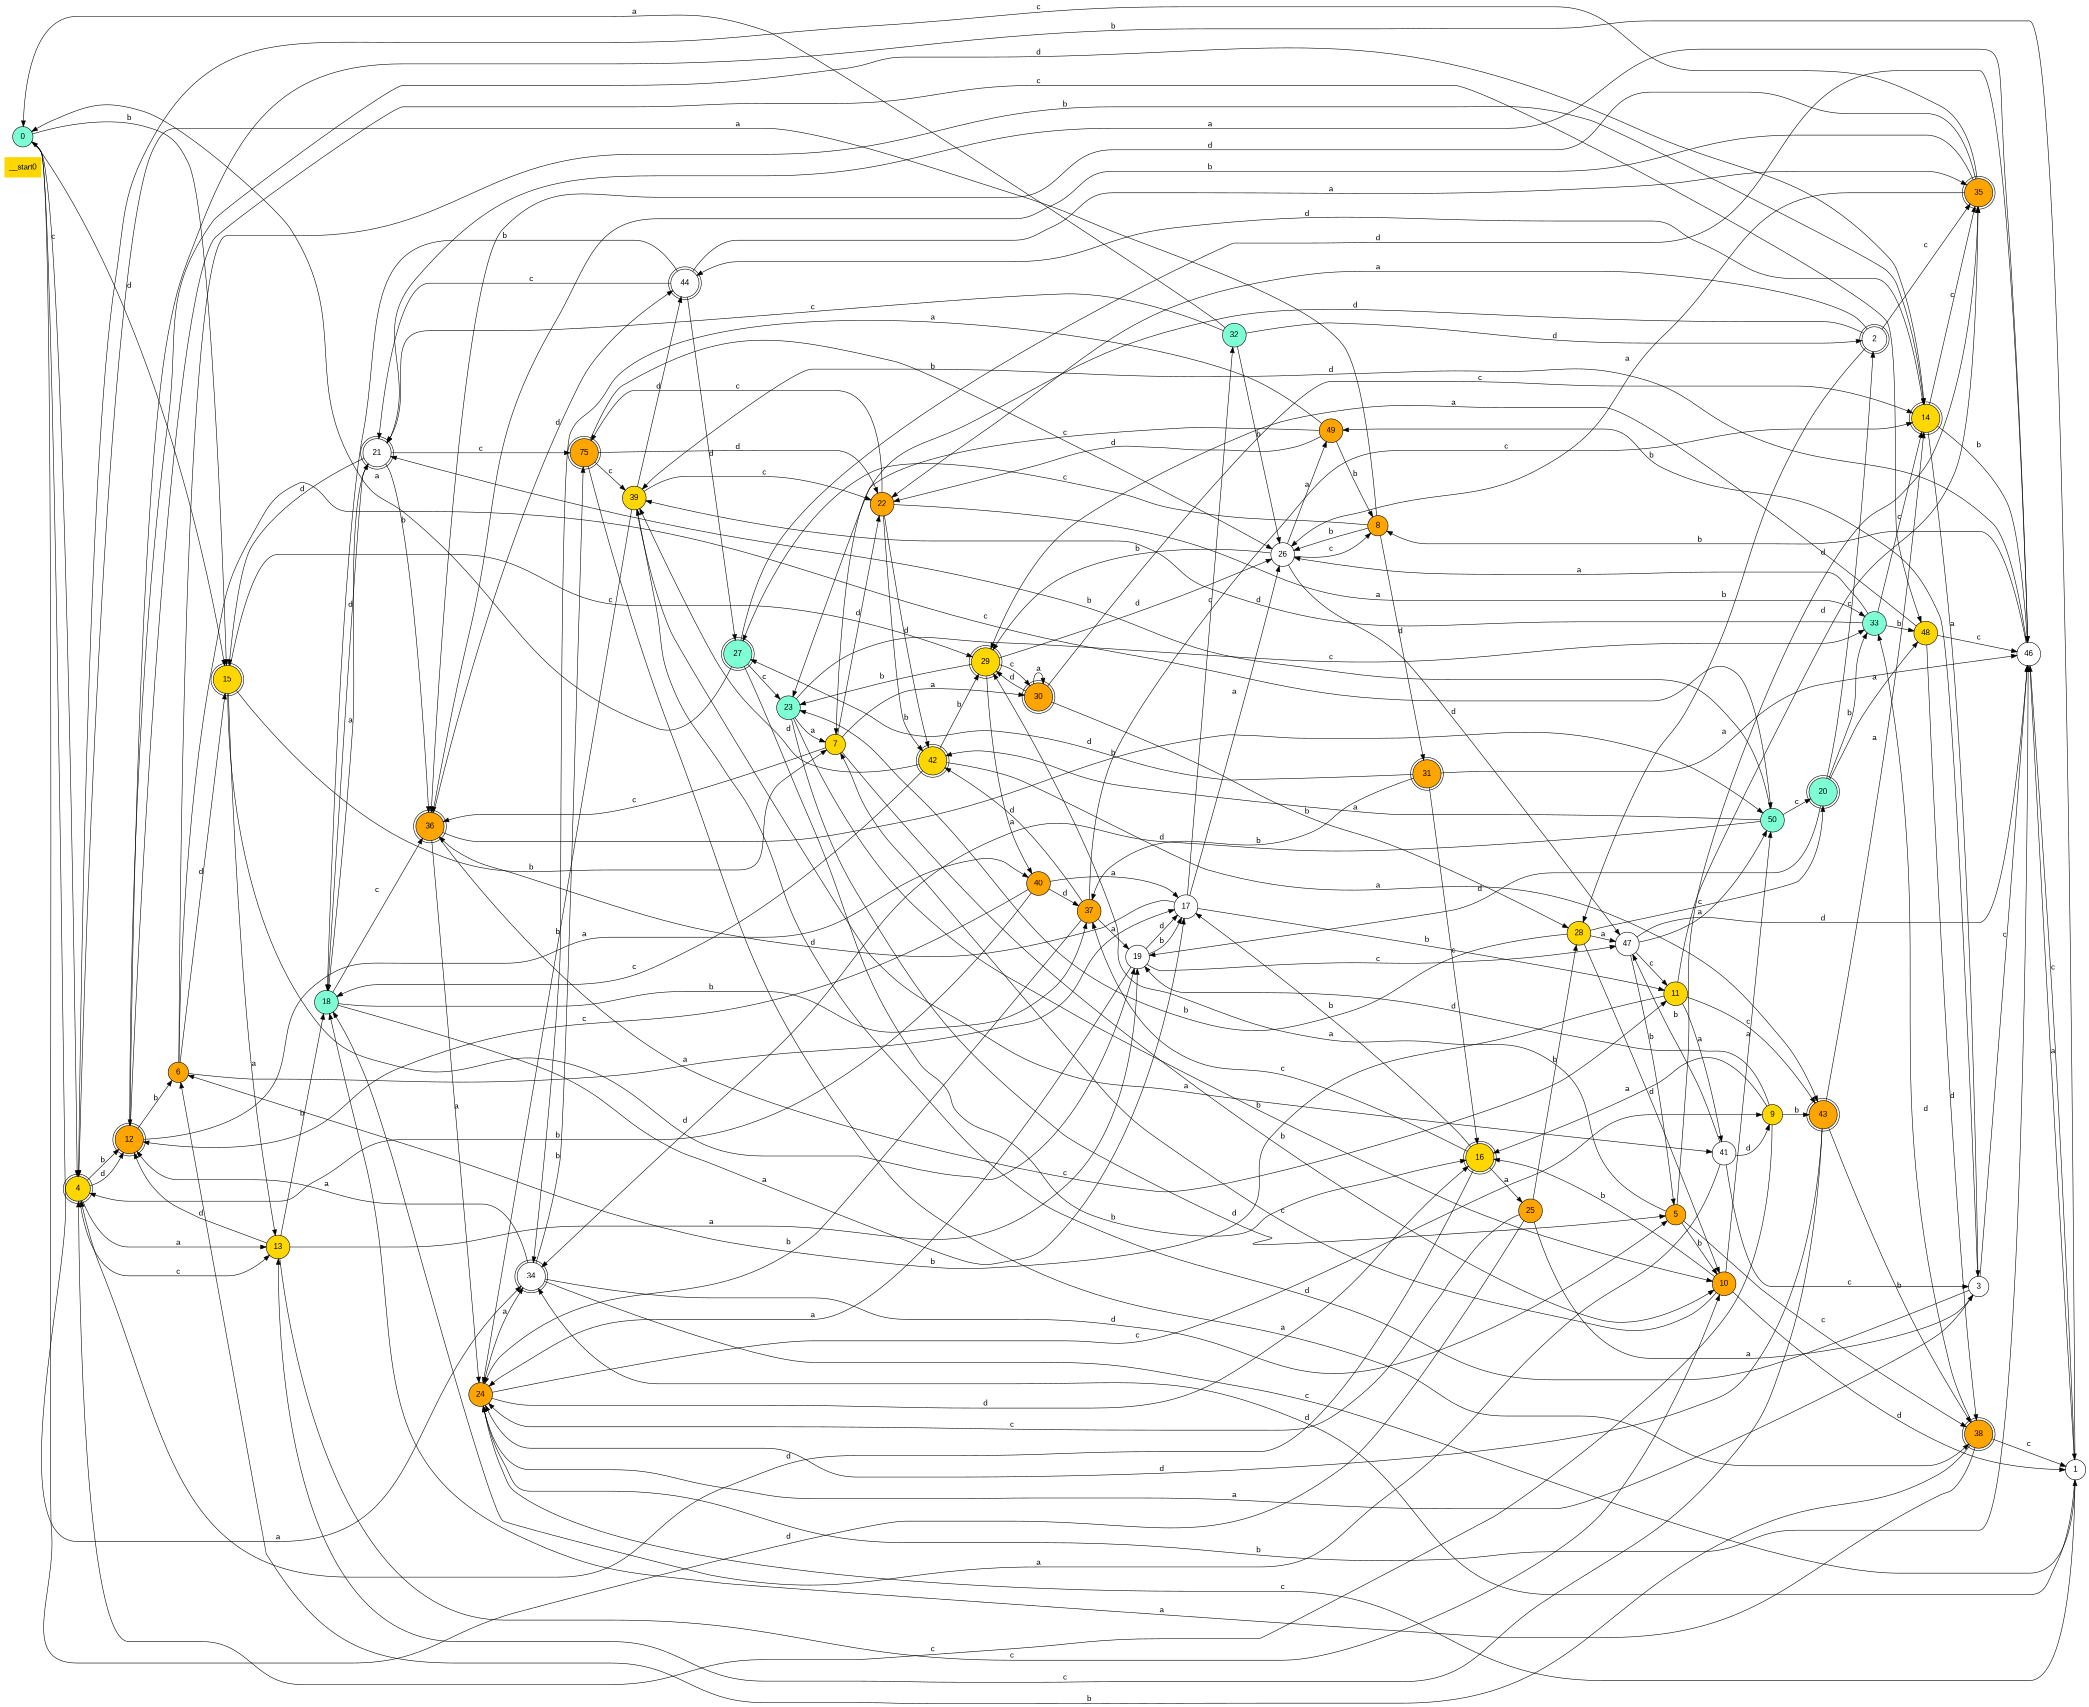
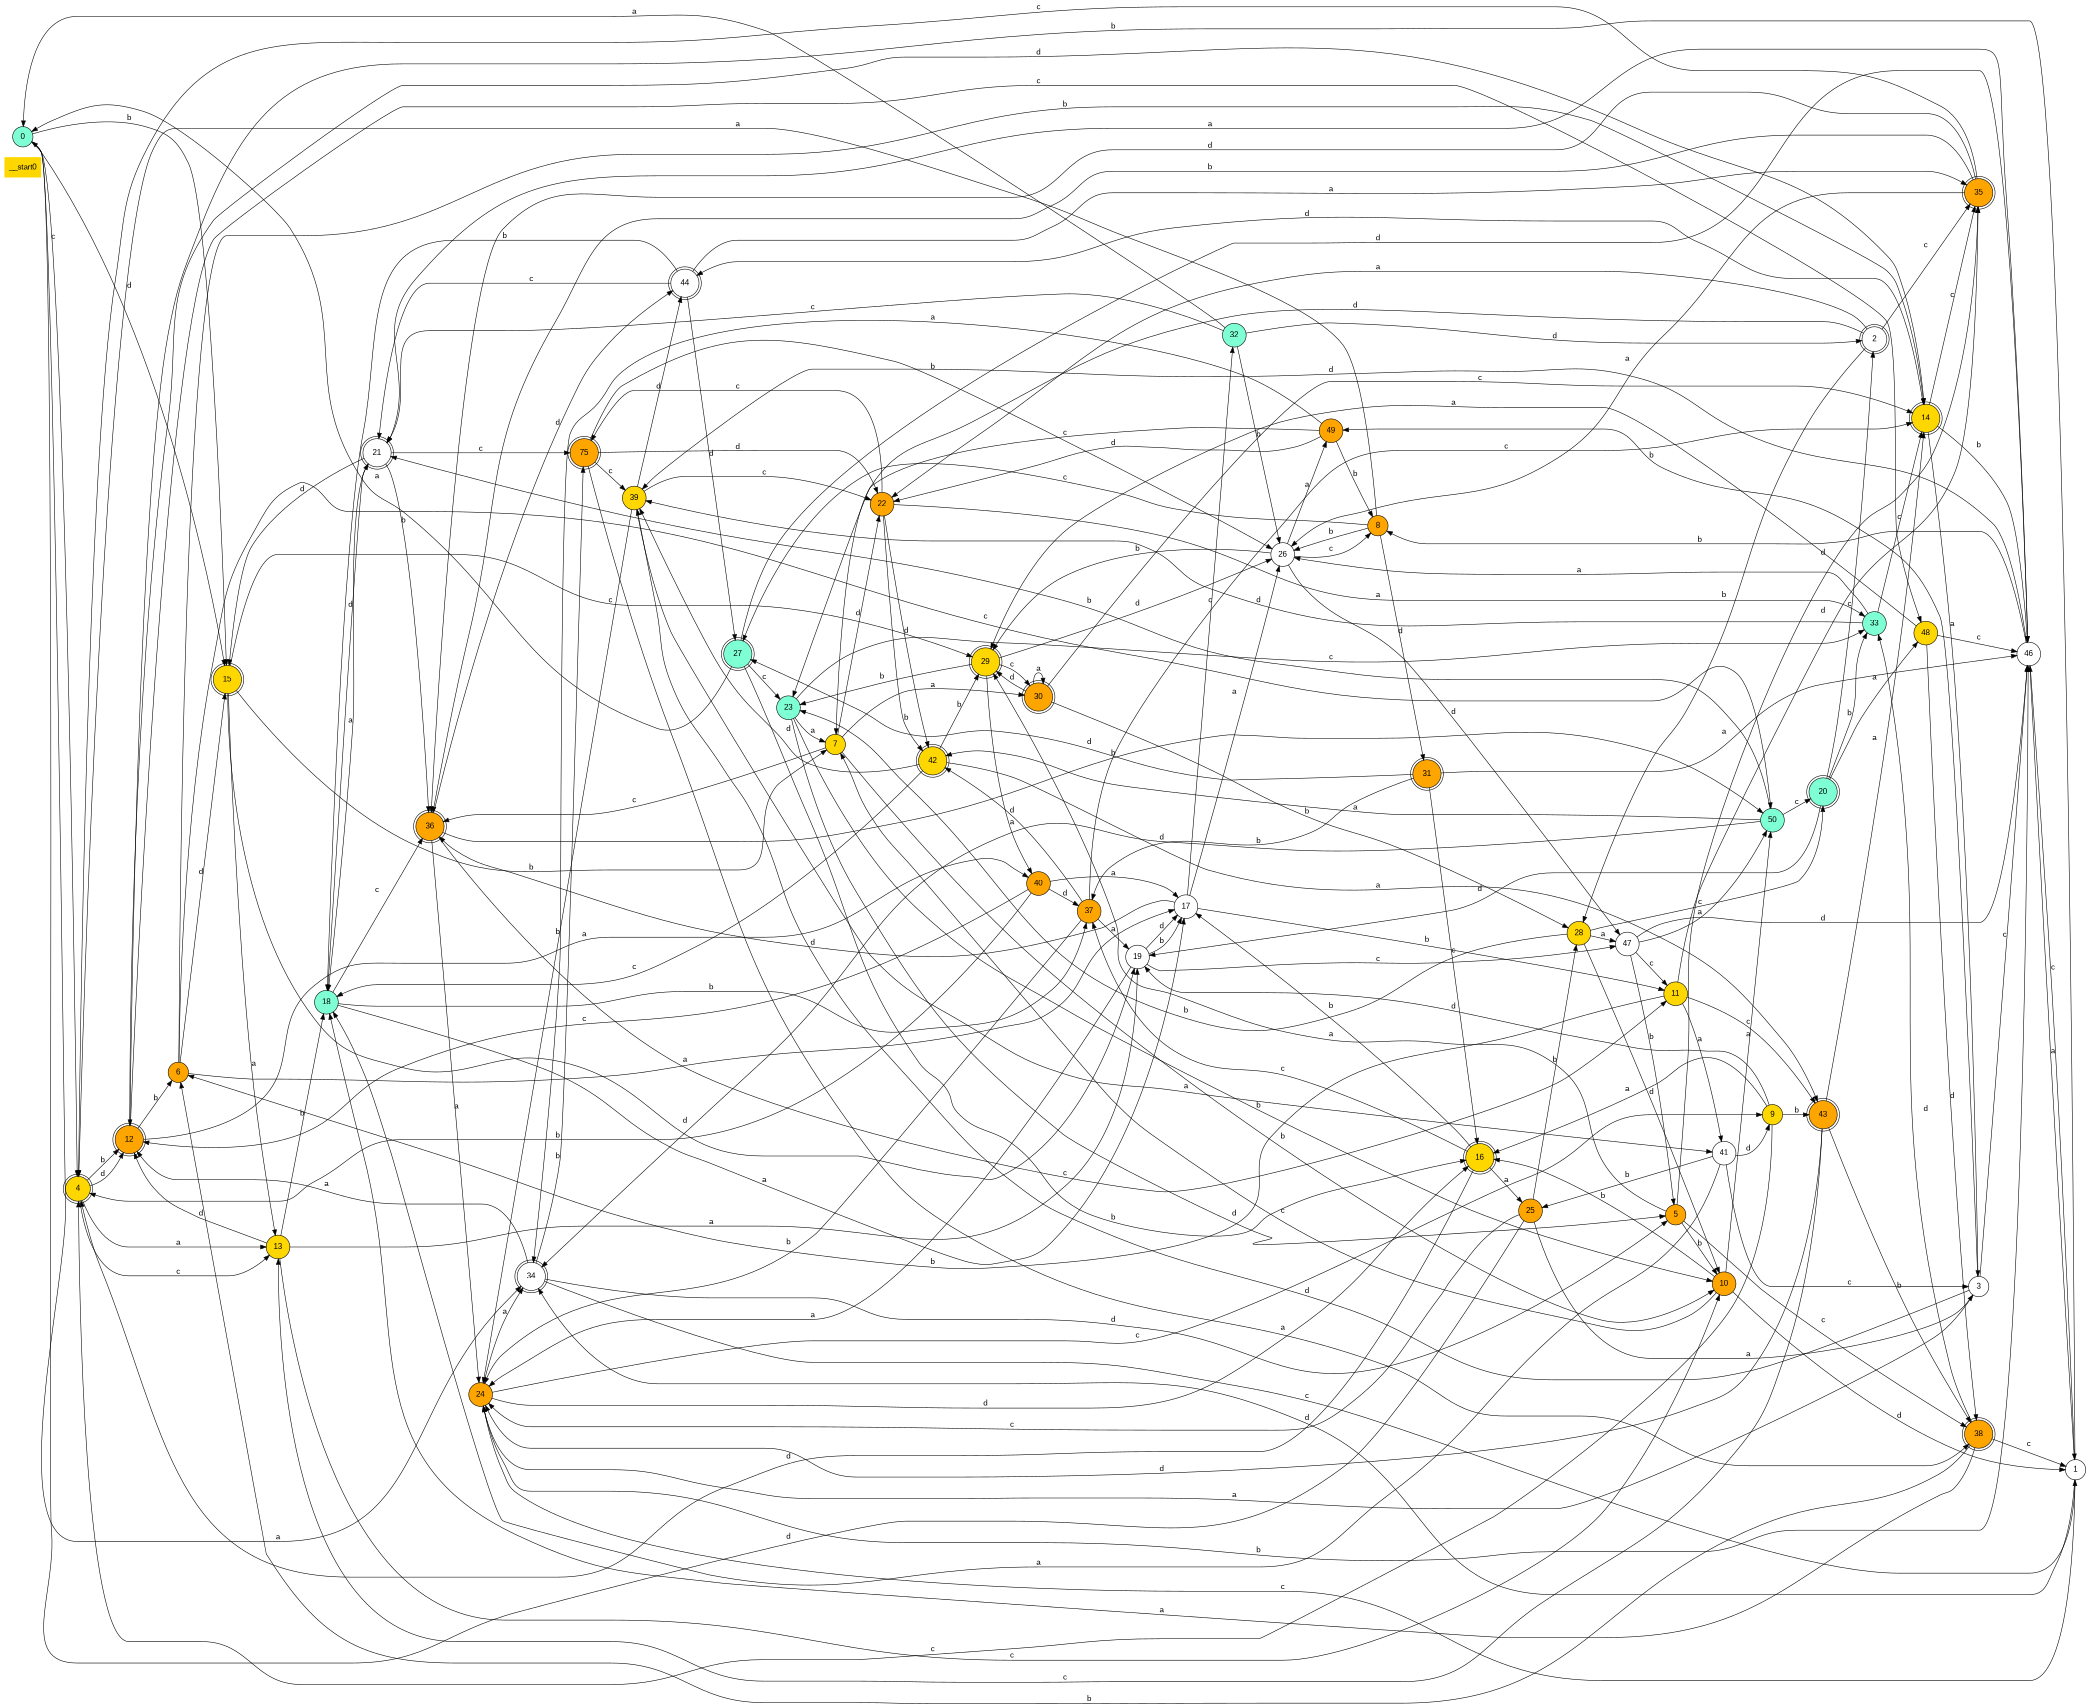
edge "33" -> "48": removed, label "b"
edge "41" -> "47": now "41" -> "25"
